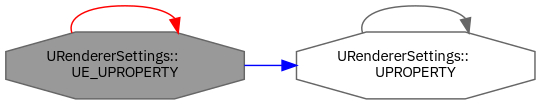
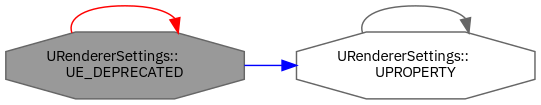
node "URendererSettings:: UE_UPROPERTY": label "URendererSettings:: UE_UPROPERTY" -> "URendererSettings:: UE_DEPRECATED"
